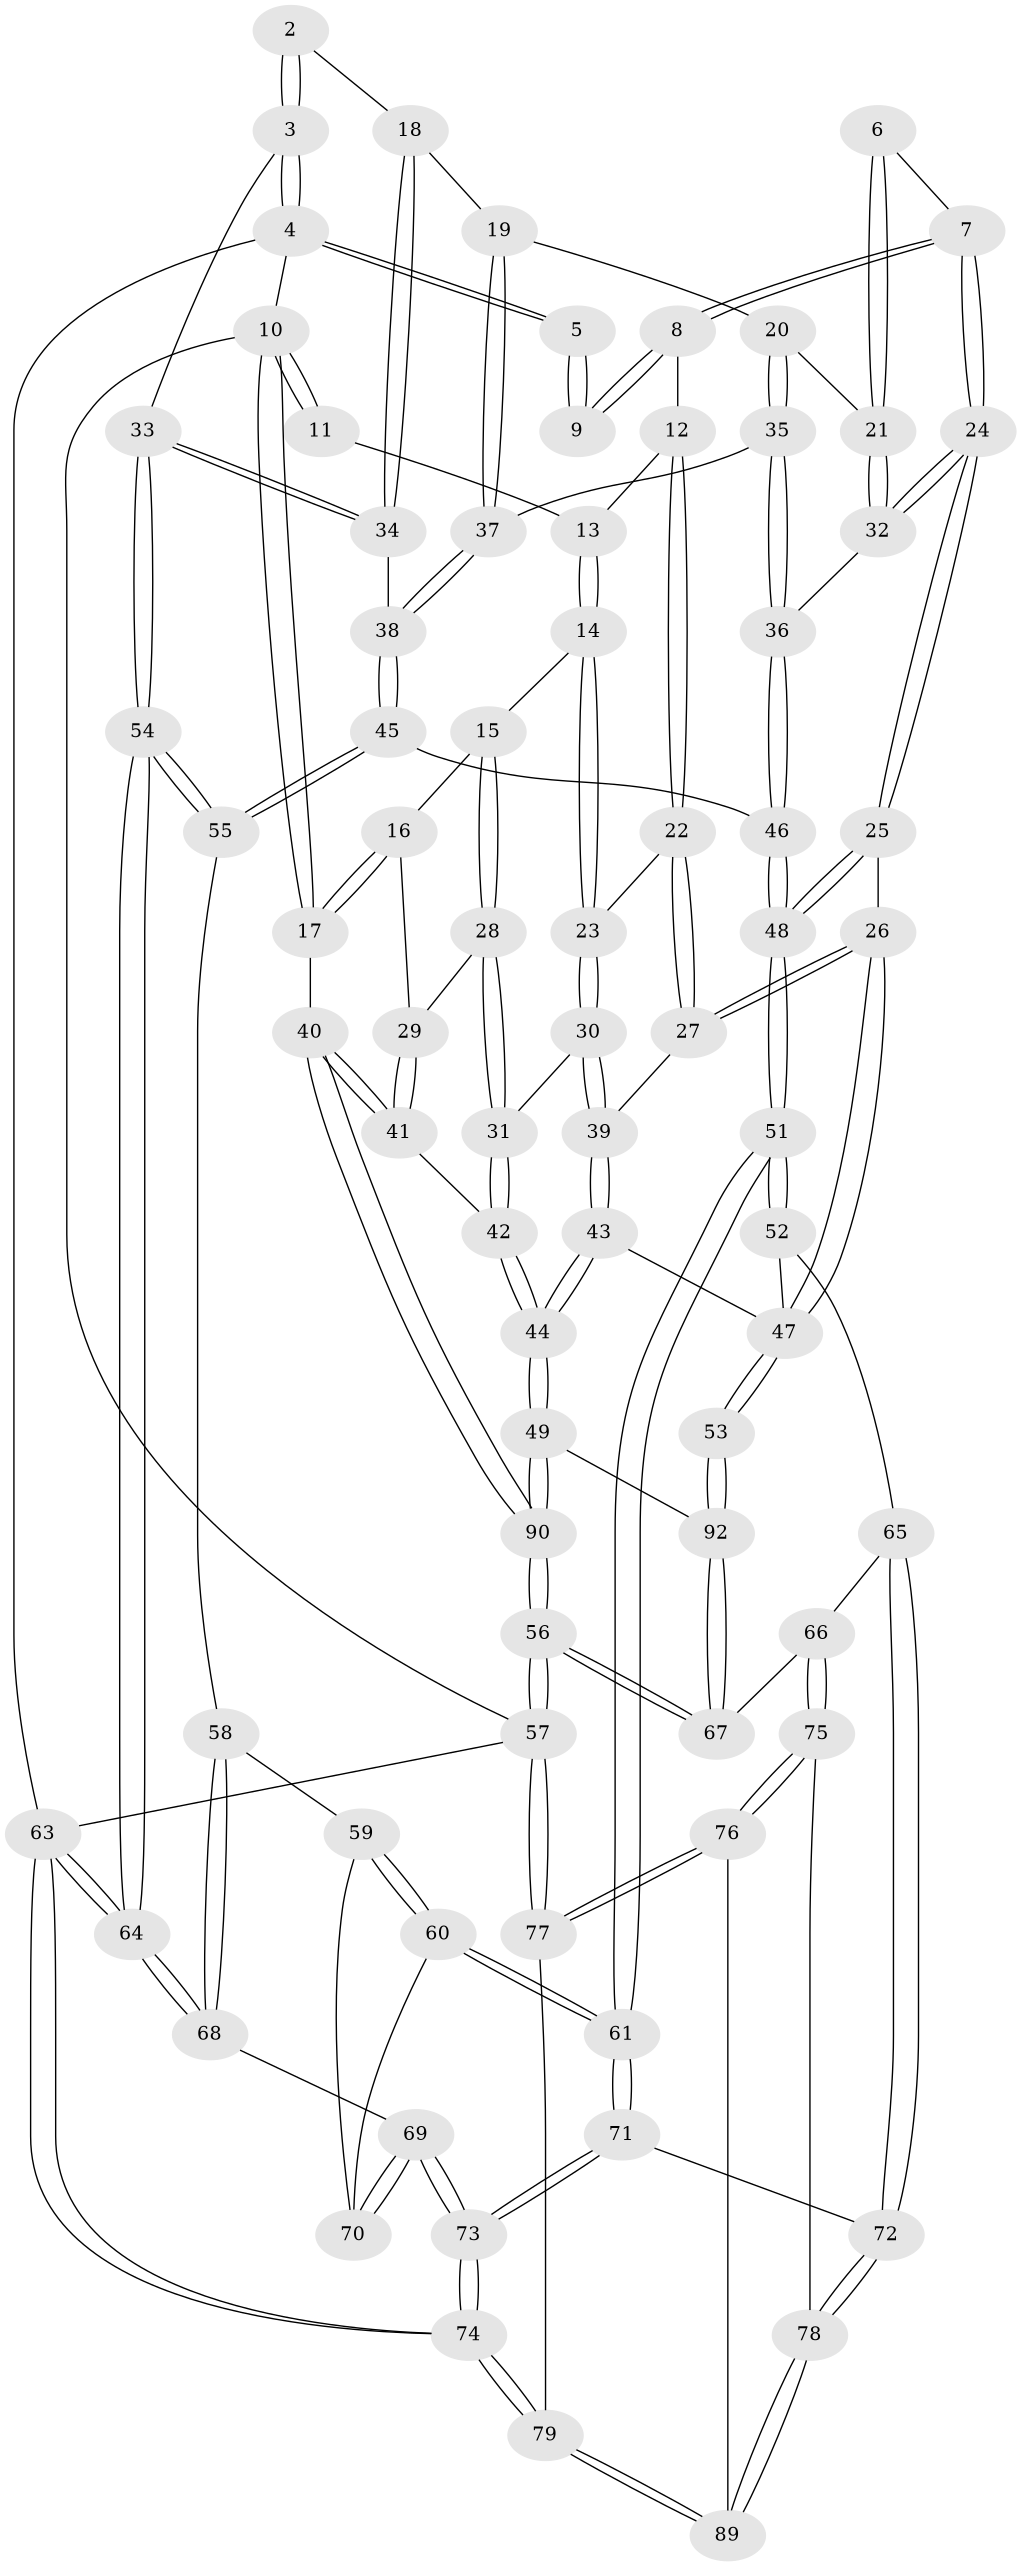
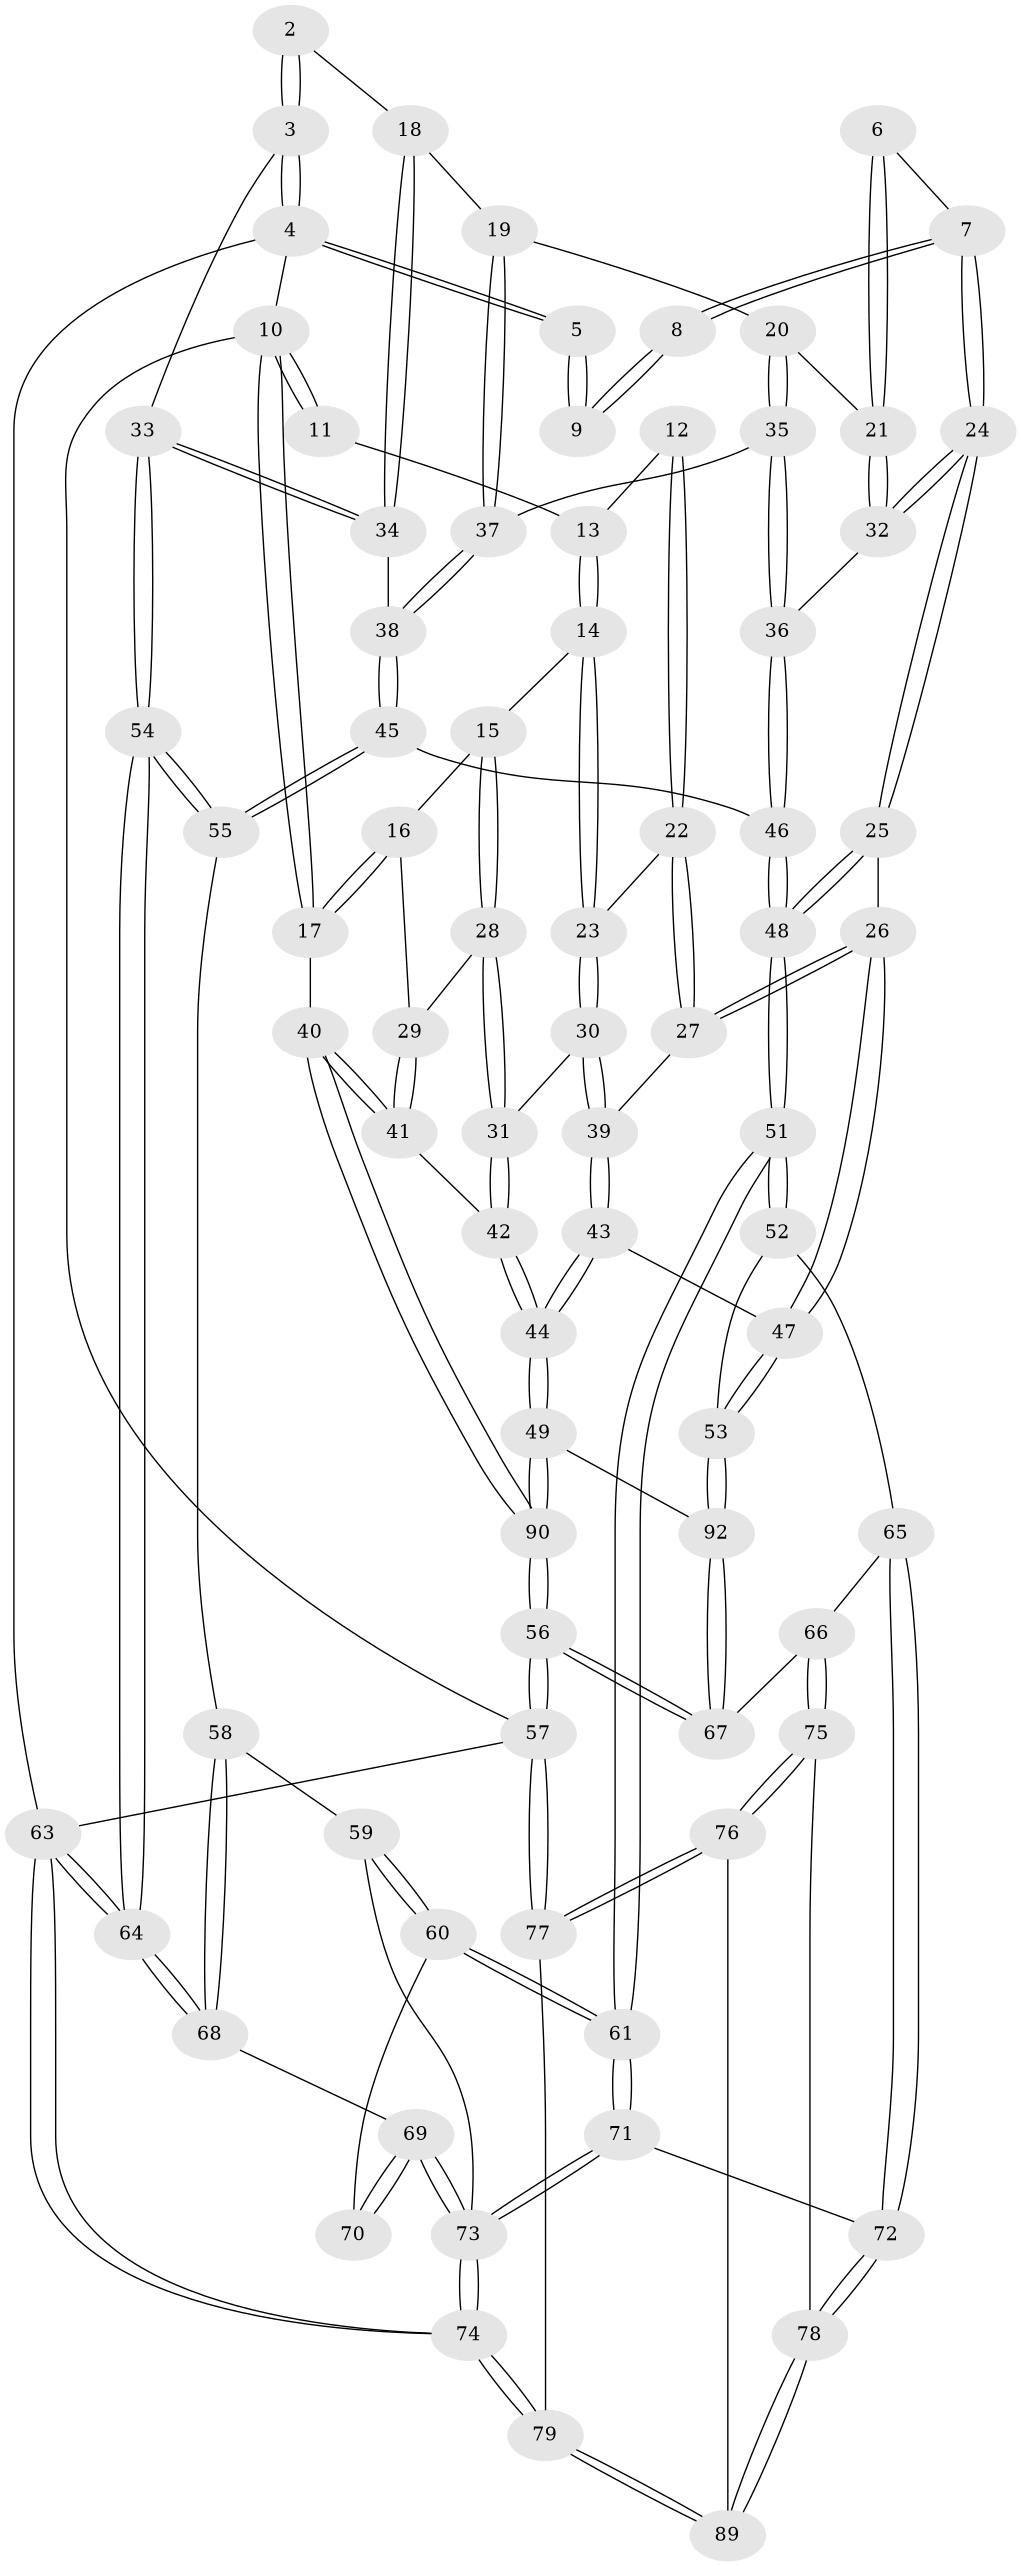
edge "8" -- "12": removed
edge "52" -- "47": now "52" -- "53"
edge "59" -- "70": now "59" -- "73"
